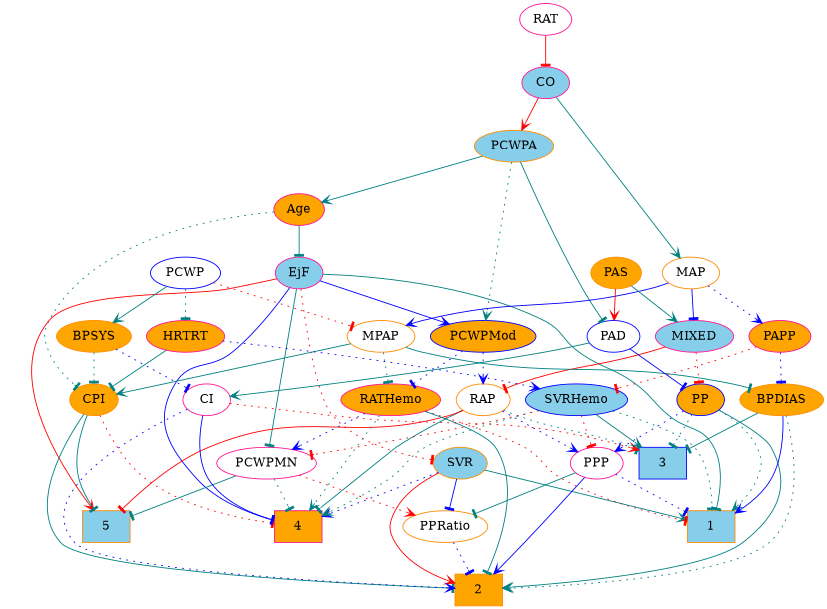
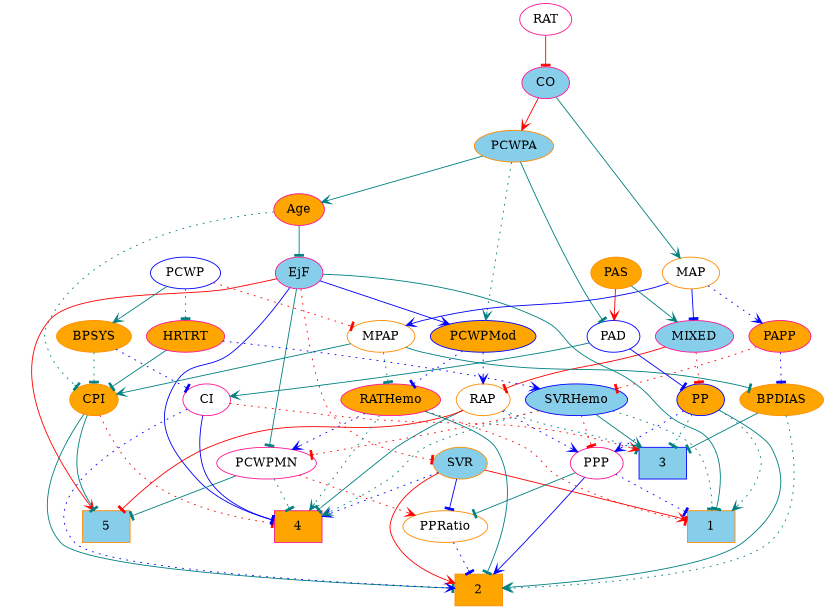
edge "BPDIAS" -> "1": removed
edge "SVR" -> "1": color teal -> red
